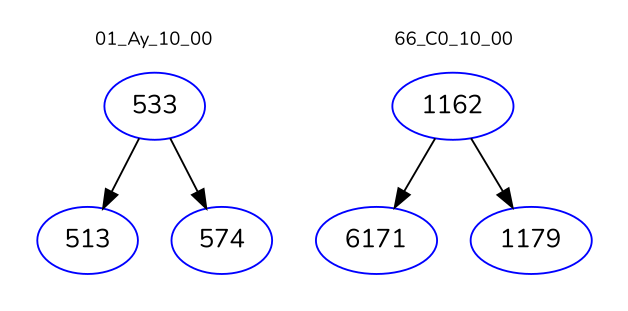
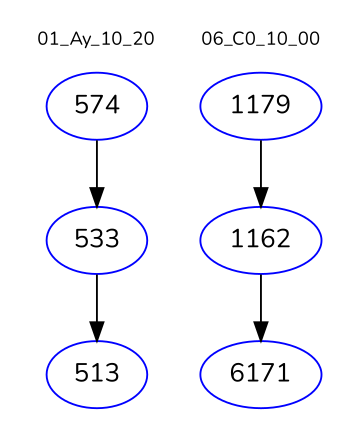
cluster "01_Ay_10_00": label "01_Ay_10_00" -> "01_Ay_10_20"
cluster "66_C0_10_00": label "66_C0_10_00" -> "06_C0_10_00"
edge "533" -> "574": reversed
edge "1162" -> "1179": reversed
